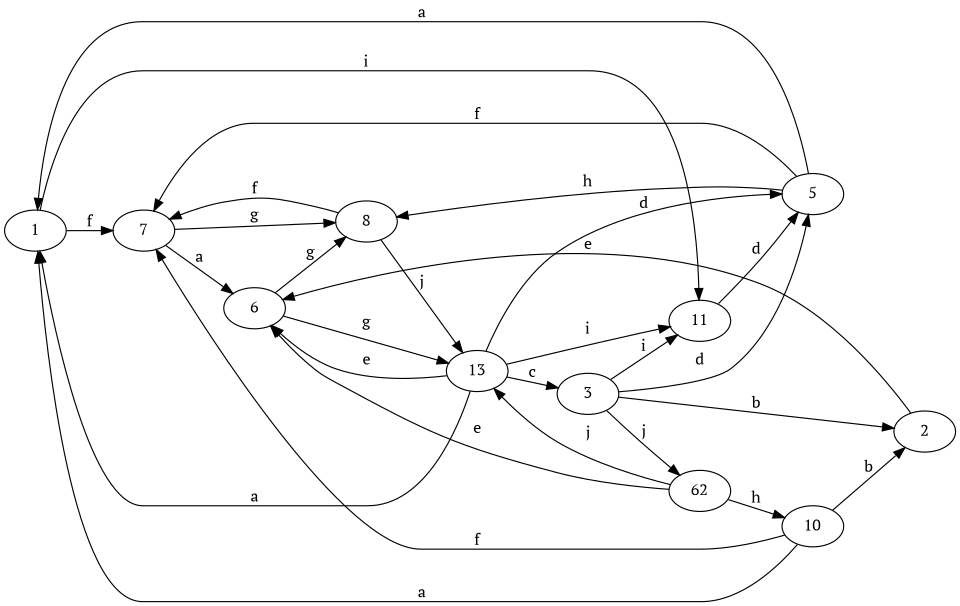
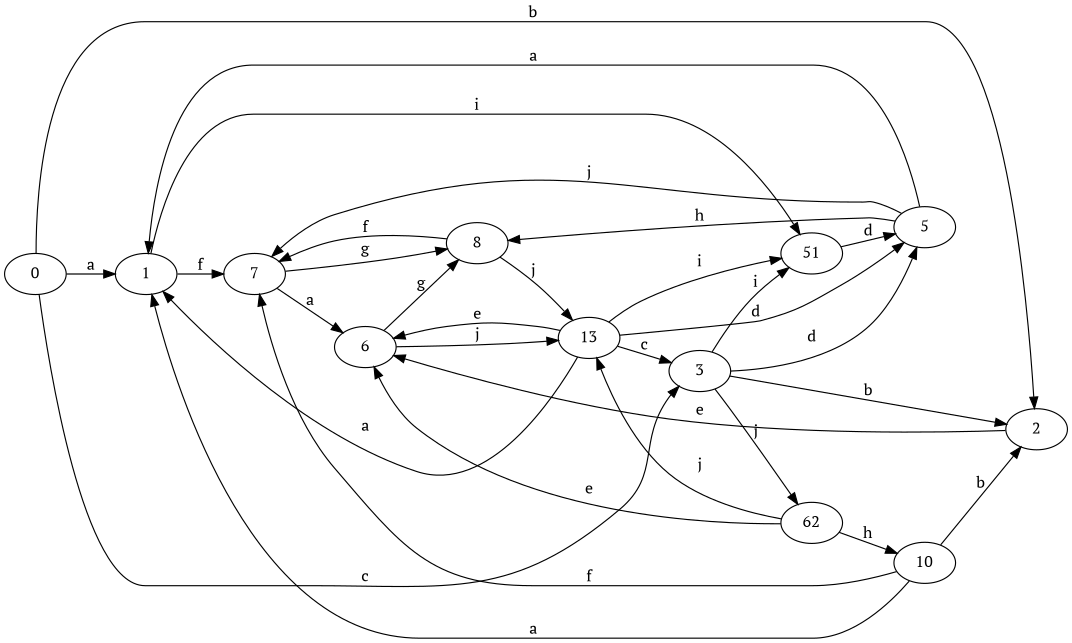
edge "5" -> "7": label "f" -> "j"
node "0": added
node "11": label "11" -> "51"
edge "6" -> "13": label "g" -> "j"
